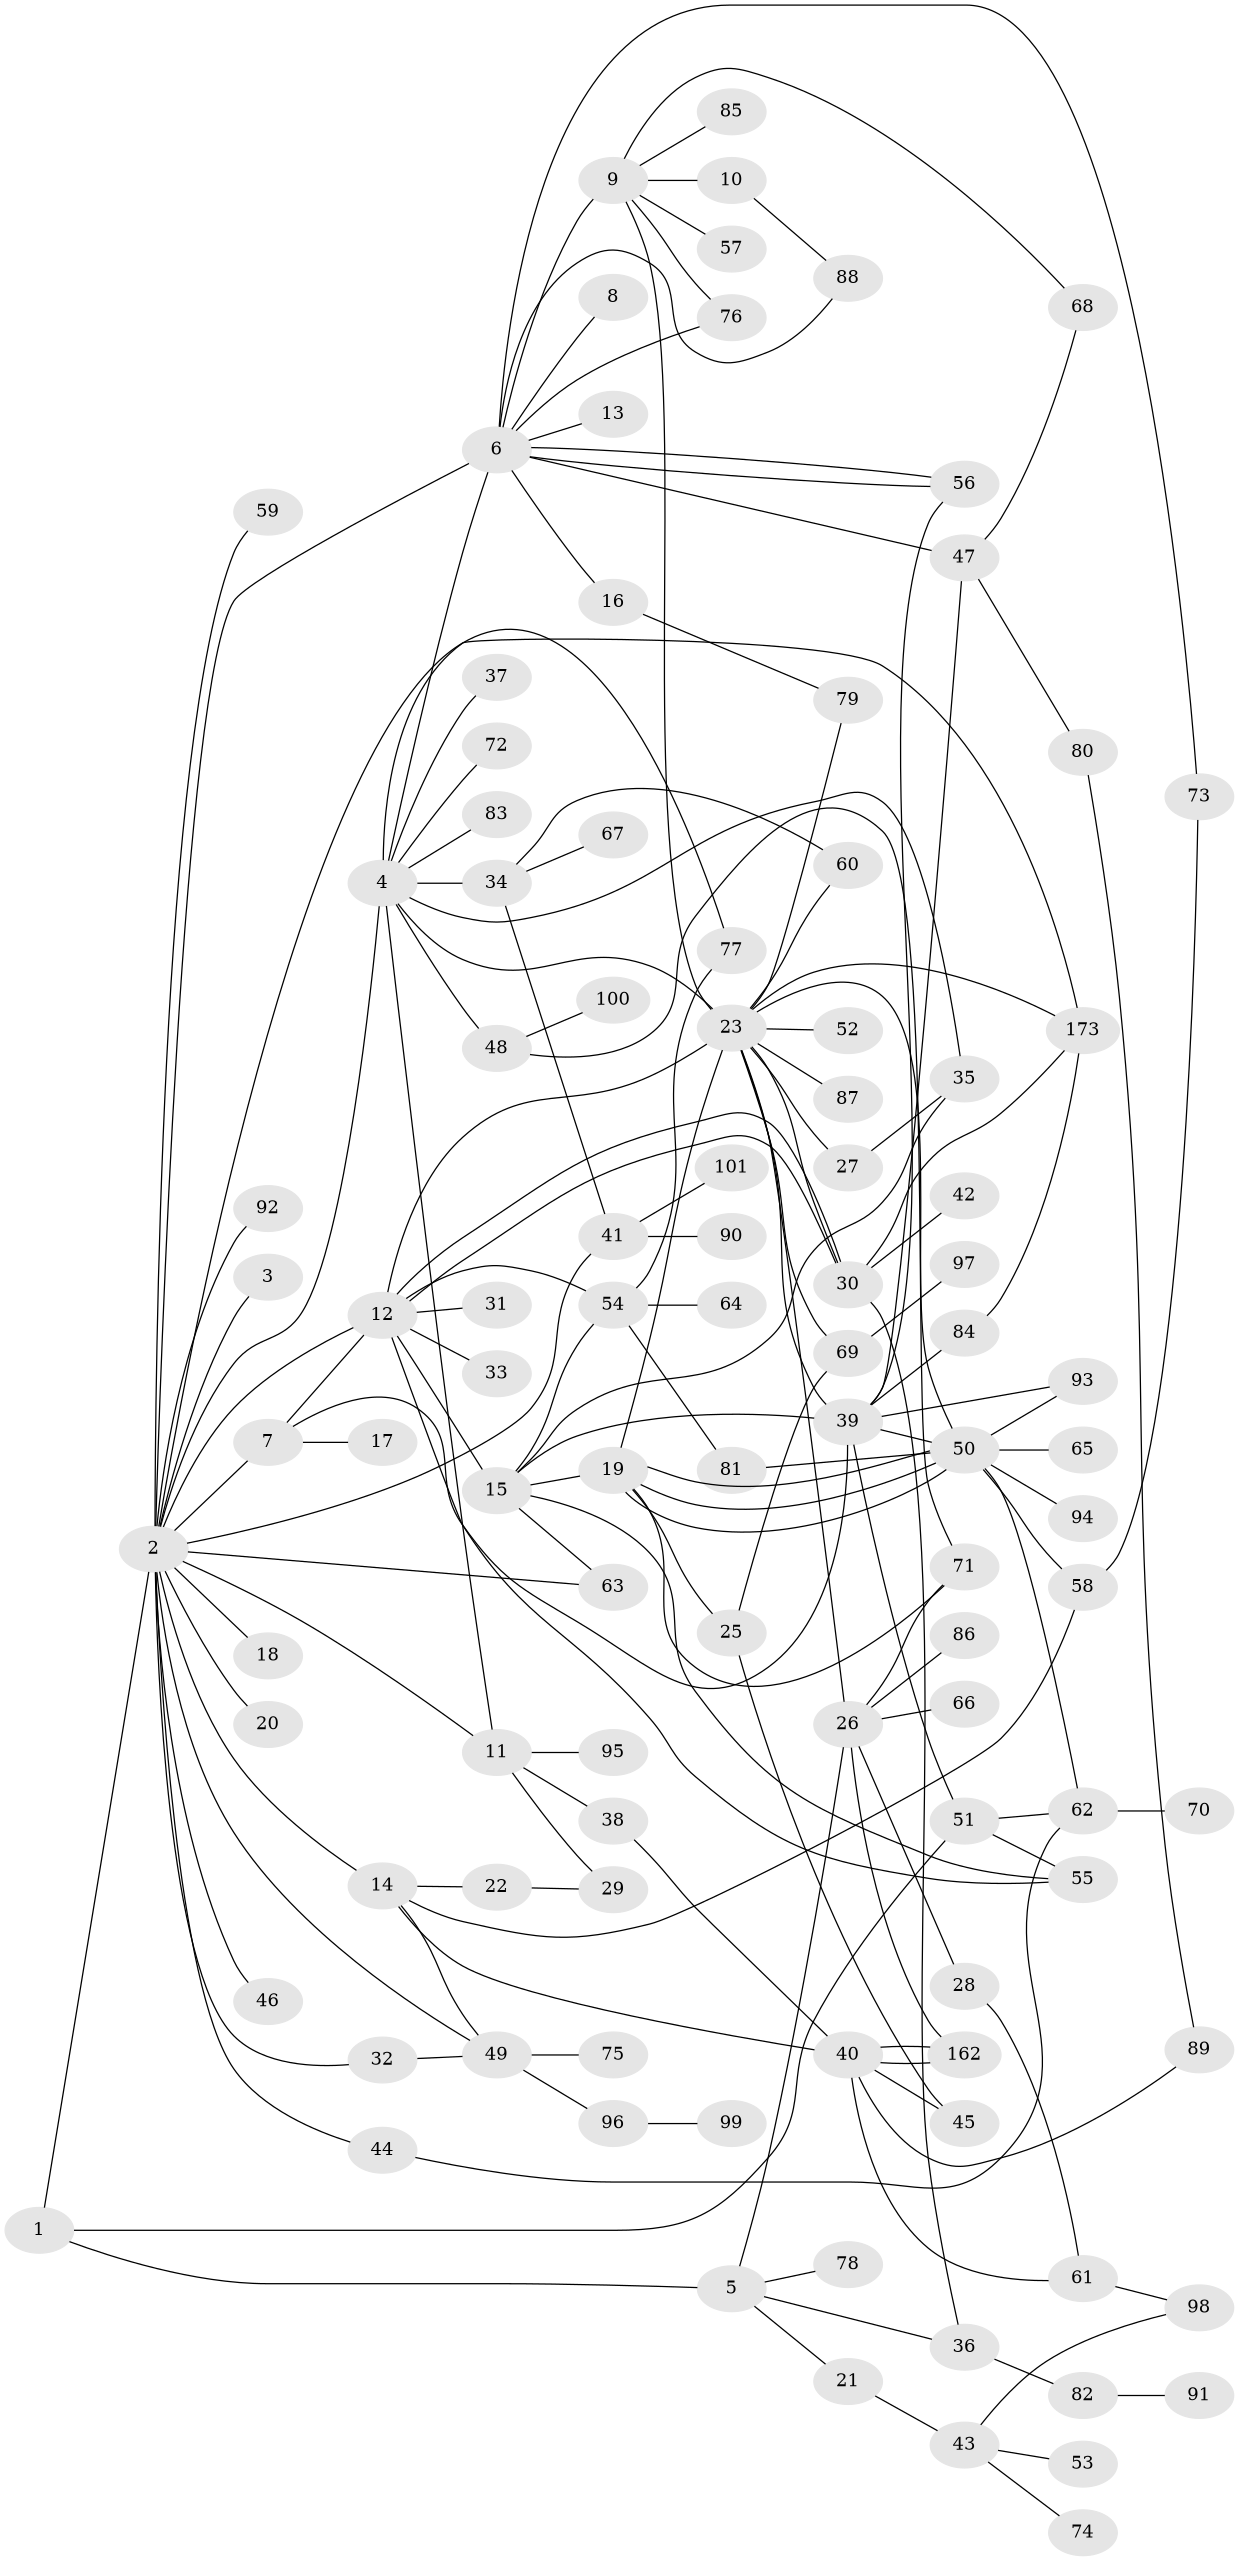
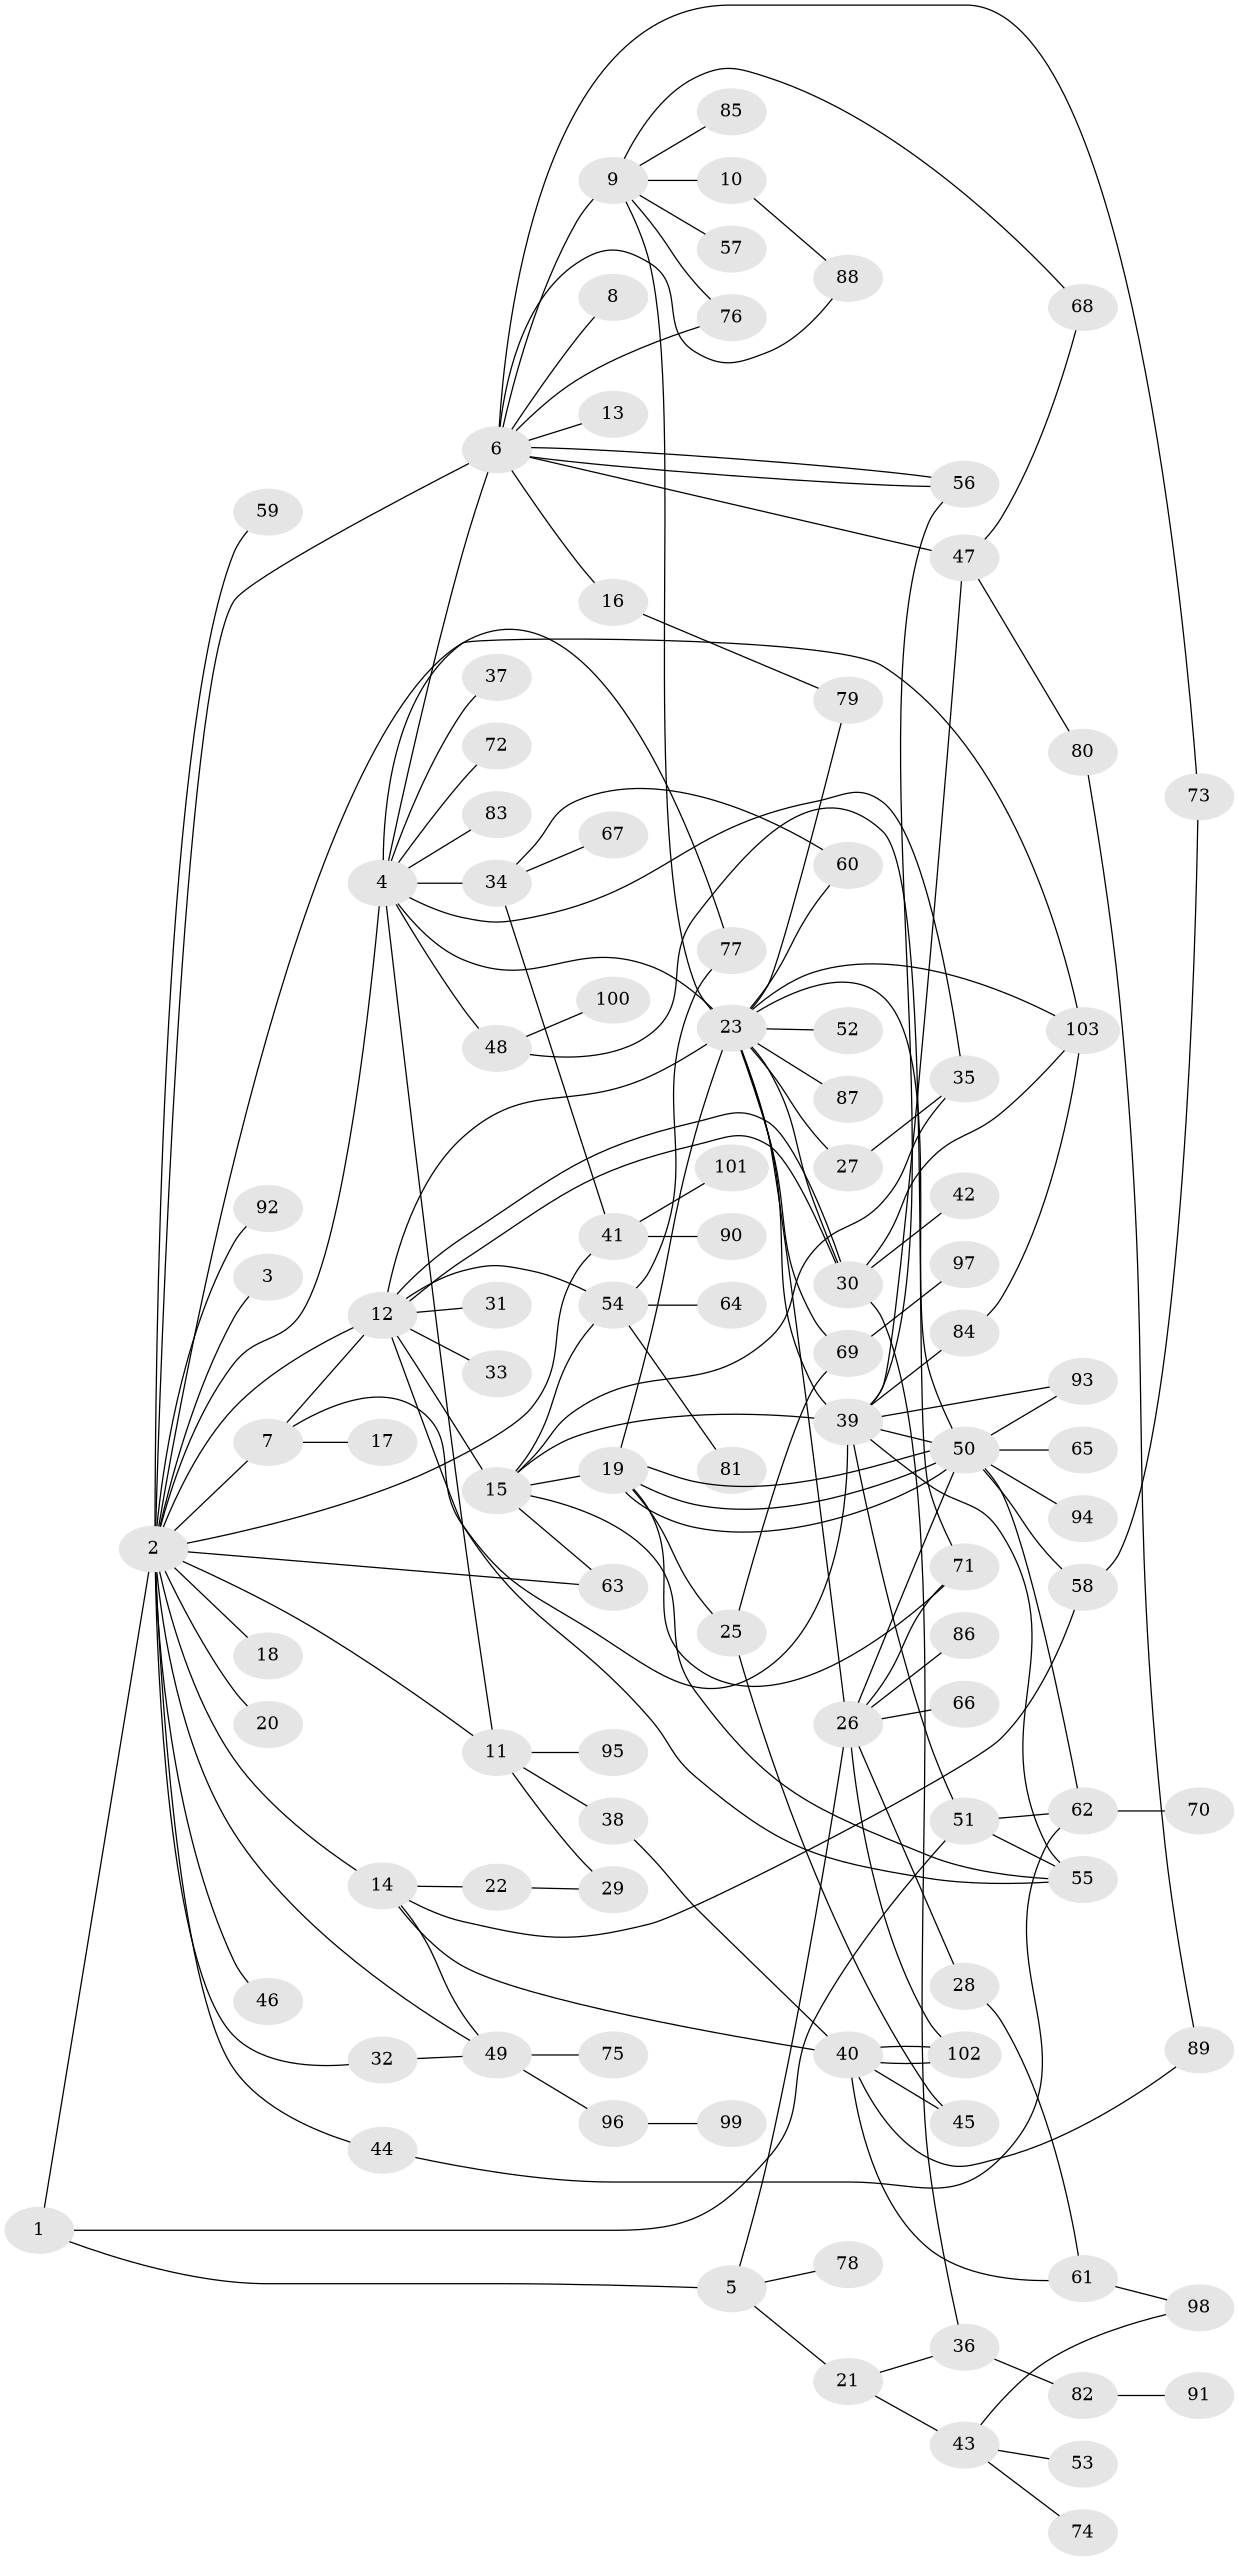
node "173": label "173" -> "103"
edge "50" -- "81": now "50" -- "26"
edge "39" -- "55": added
node "162": label "162" -> "102"
edge "5" -- "36": now "21" -- "36"
